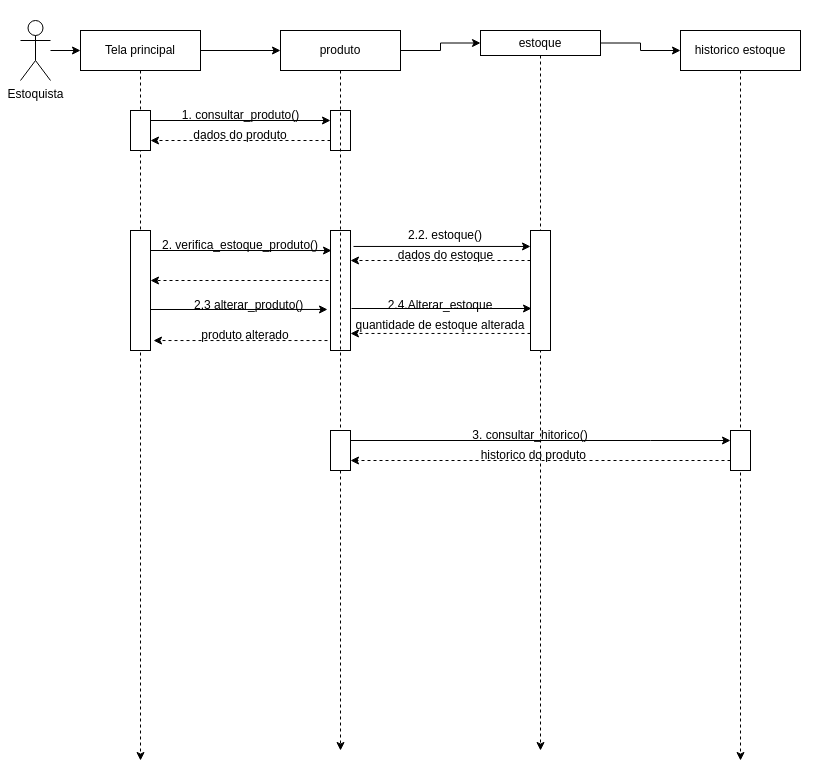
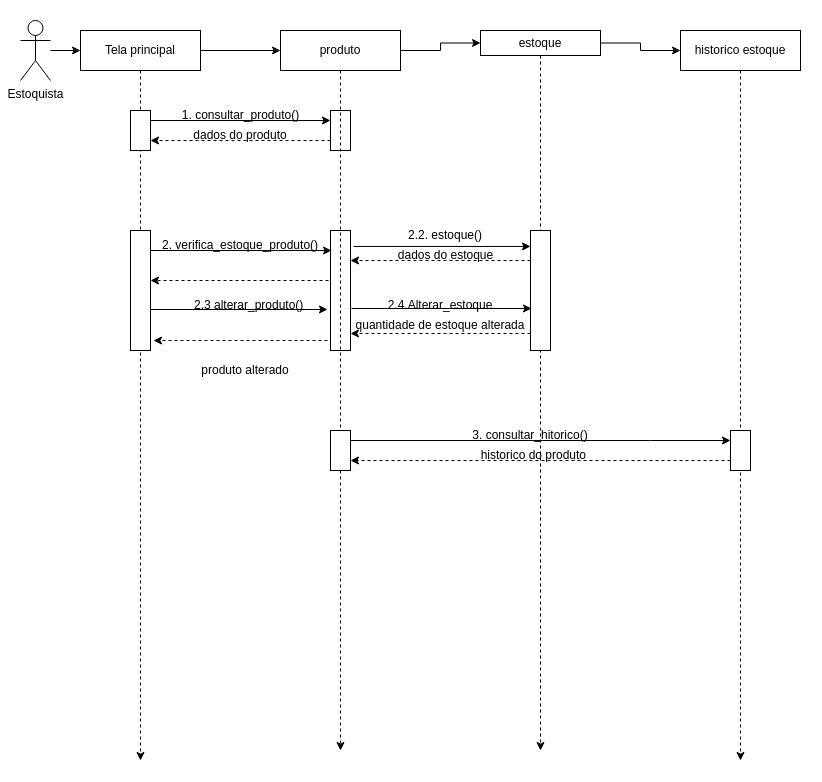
node "produto alterado": moved (246, 336) -> (246, 371)
